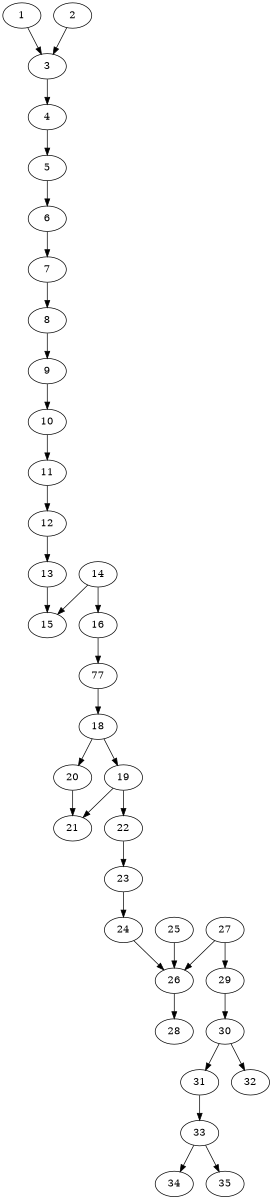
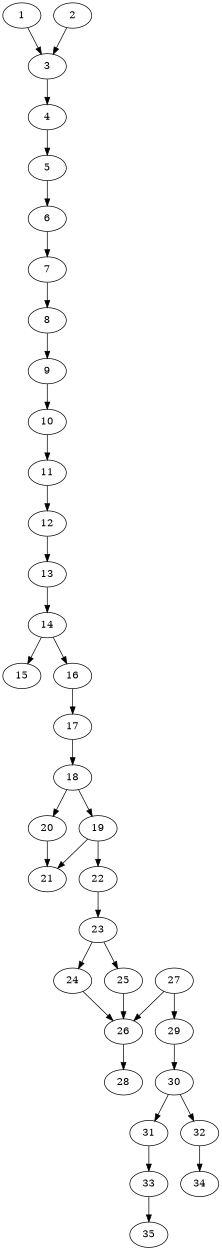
edge "13" -> "15": now "13" -> "14"
node "77": label "77" -> "17"
edge "23" -> "25": added
edge "33" -> "34": now "32" -> "34"
